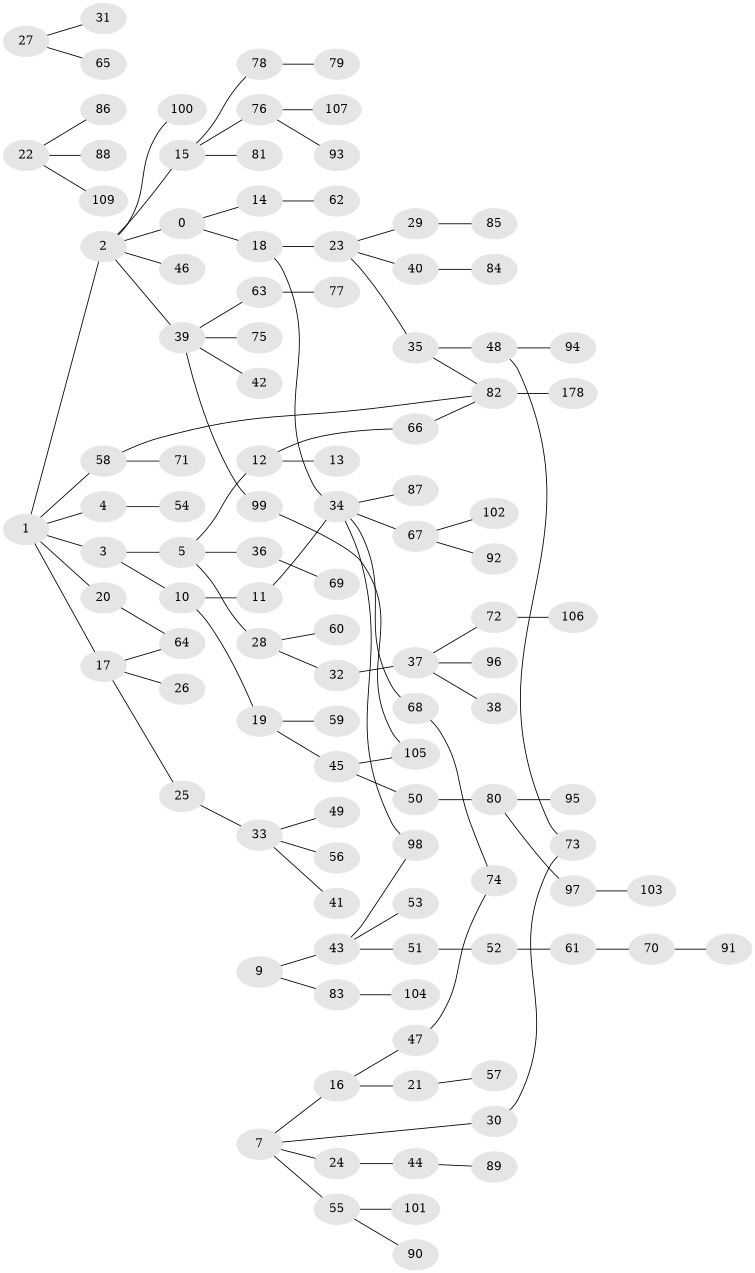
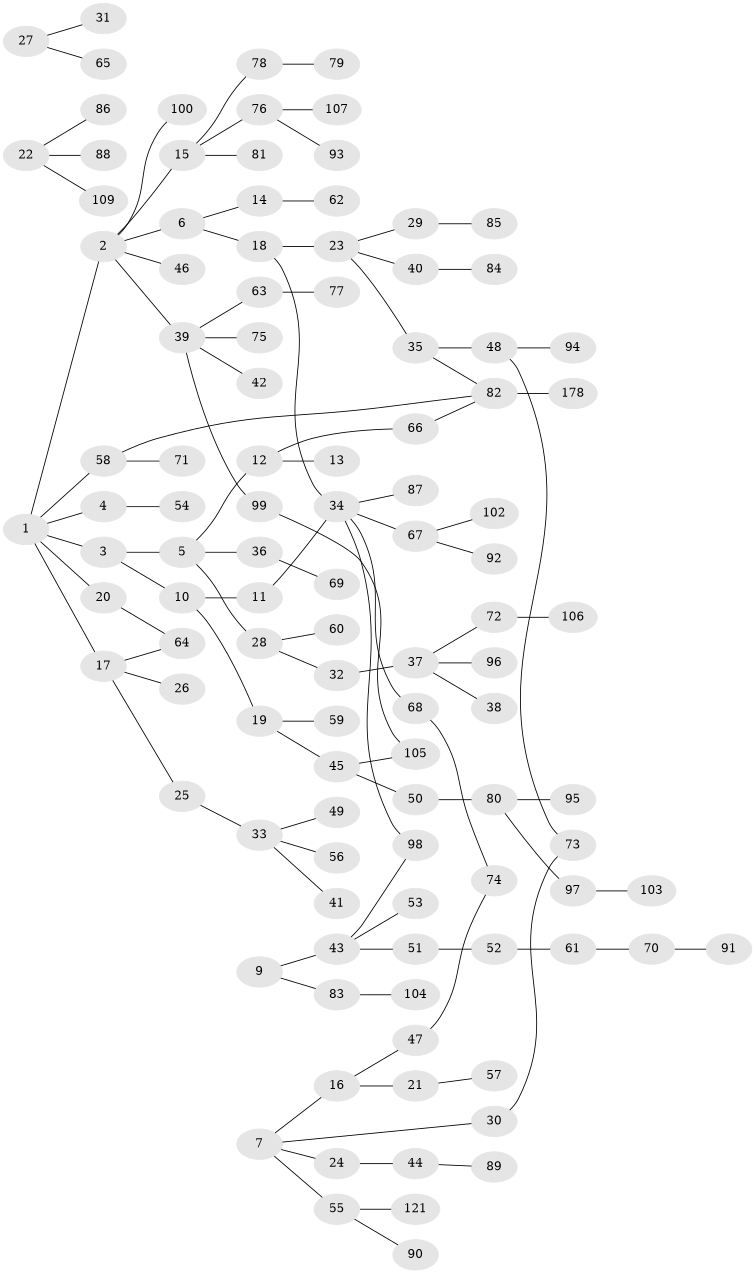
node "0": label "0" -> "6"
node "101": label "101" -> "121"
